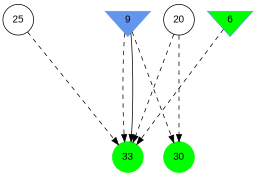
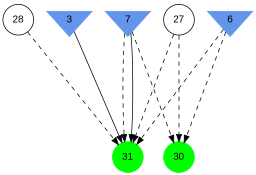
node "25": label "25" -> "28"
node "3": added
node "9": label "9" -> "7"
node "20": label "20" -> "27"
node "6": fillcolor green -> cornflowerblue
edge "6" -> "30": added
node "33": label "33" -> "31"
